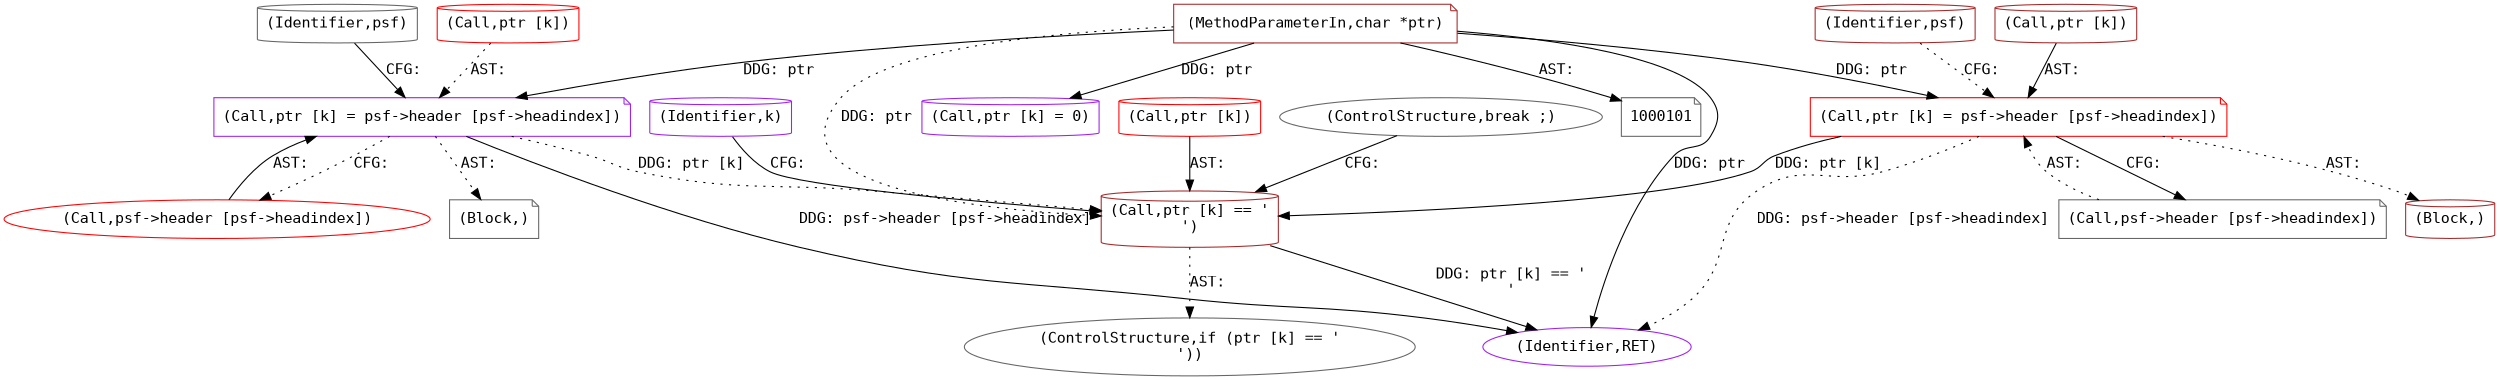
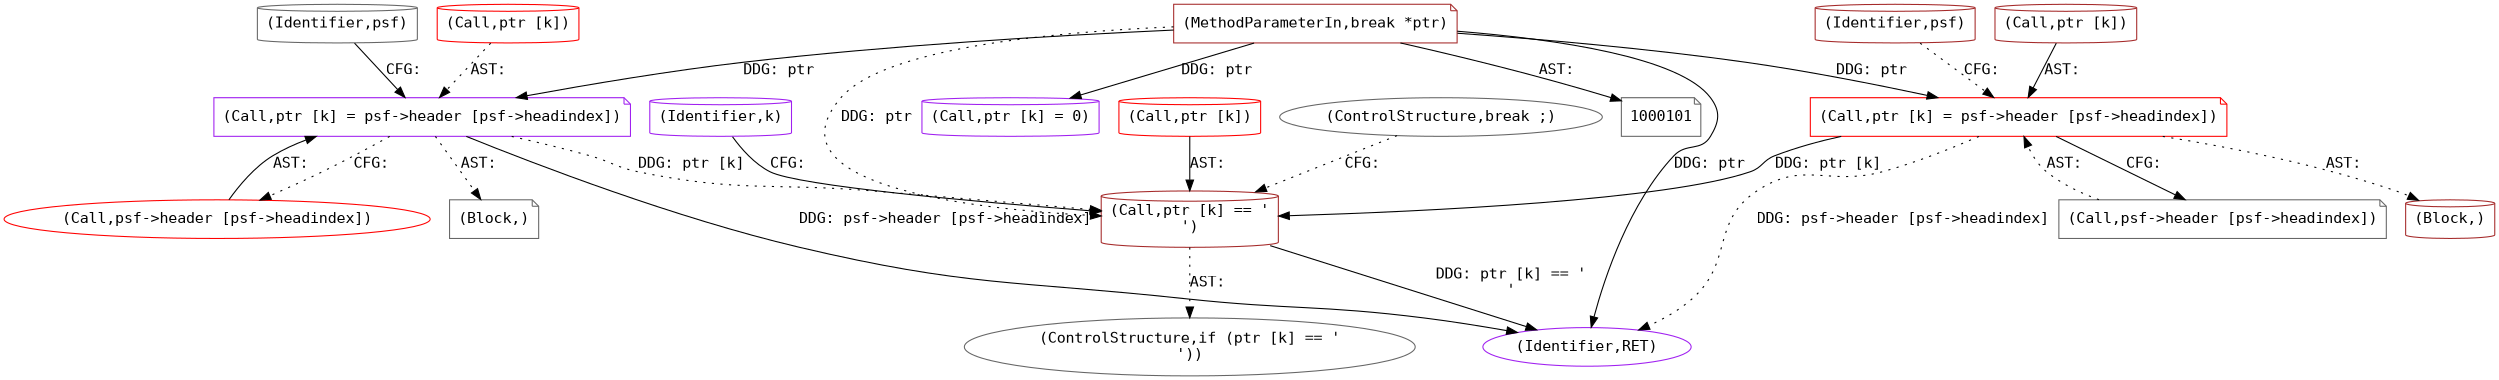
node "(MethodParameterIn,char *ptr)": label "(MethodParameterIn,char *ptr)" -> "(MethodParameterIn,break *ptr)"
edge "(ControlStructure,break ;)" -> "(Call,ptr [k] == ' ')": style solid -> dotted
